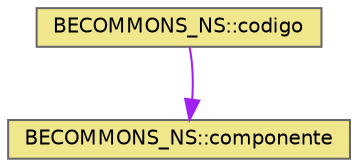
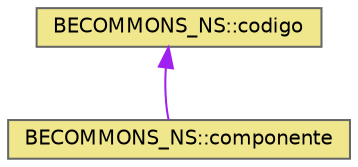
edge "BECOMMONS_NS::codigo" -> "BECOMMONS_NS::componente": reversed
